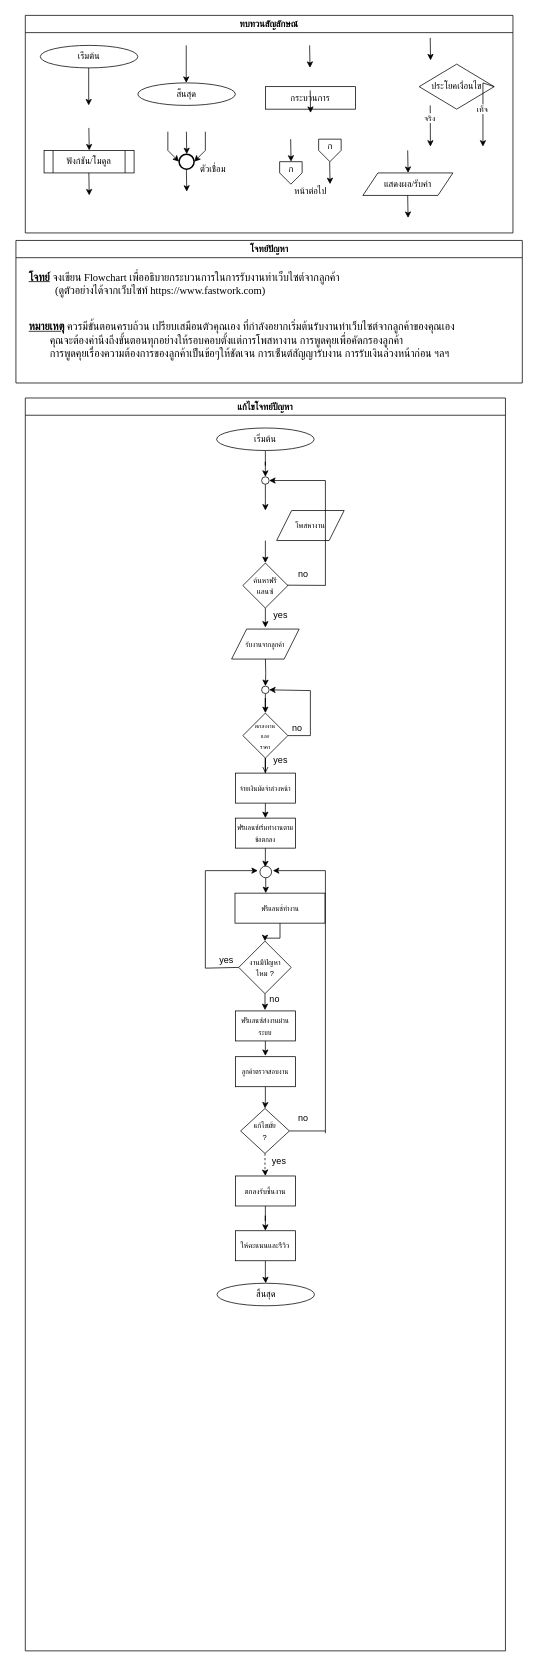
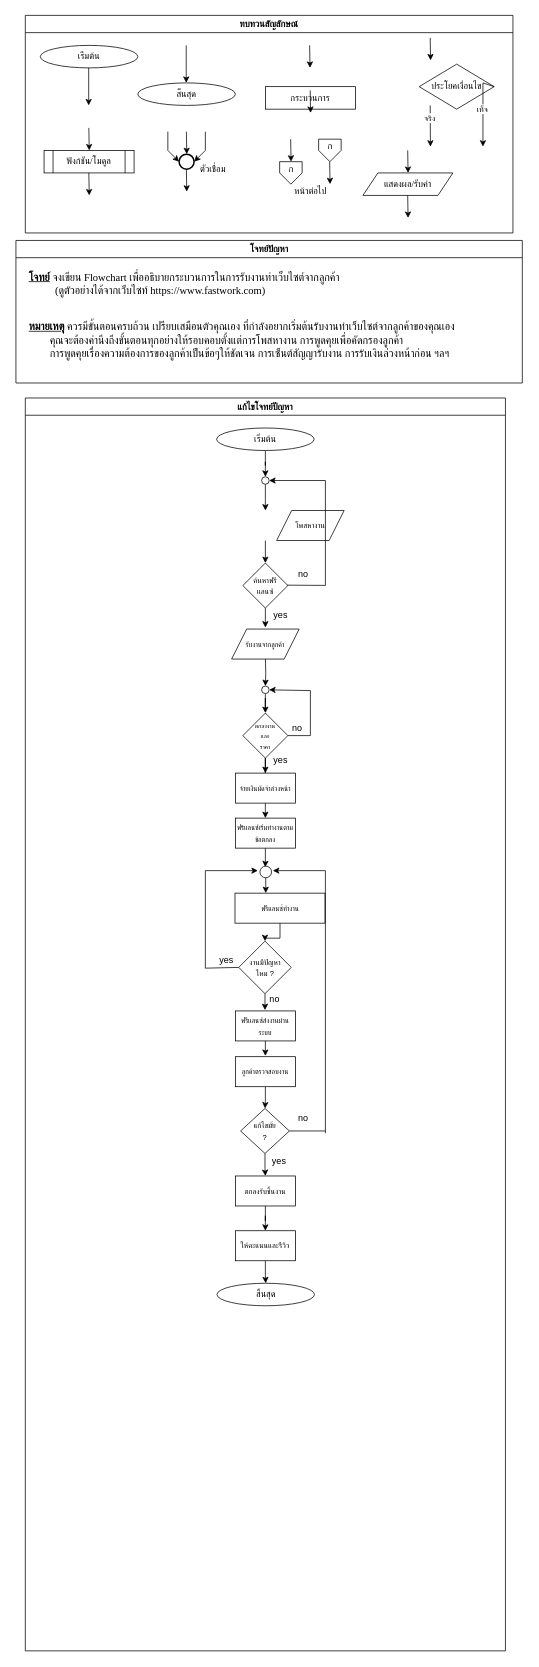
edge "ตกลงงาน และ ราคา" -> "จ่ายเงินมัดจำล่วงหน้า": arrowhead open -> classic
edge "แก้ไขมั้ย ?" -> "ตกลงรับชิ้นงาน": style dashed -> solid
